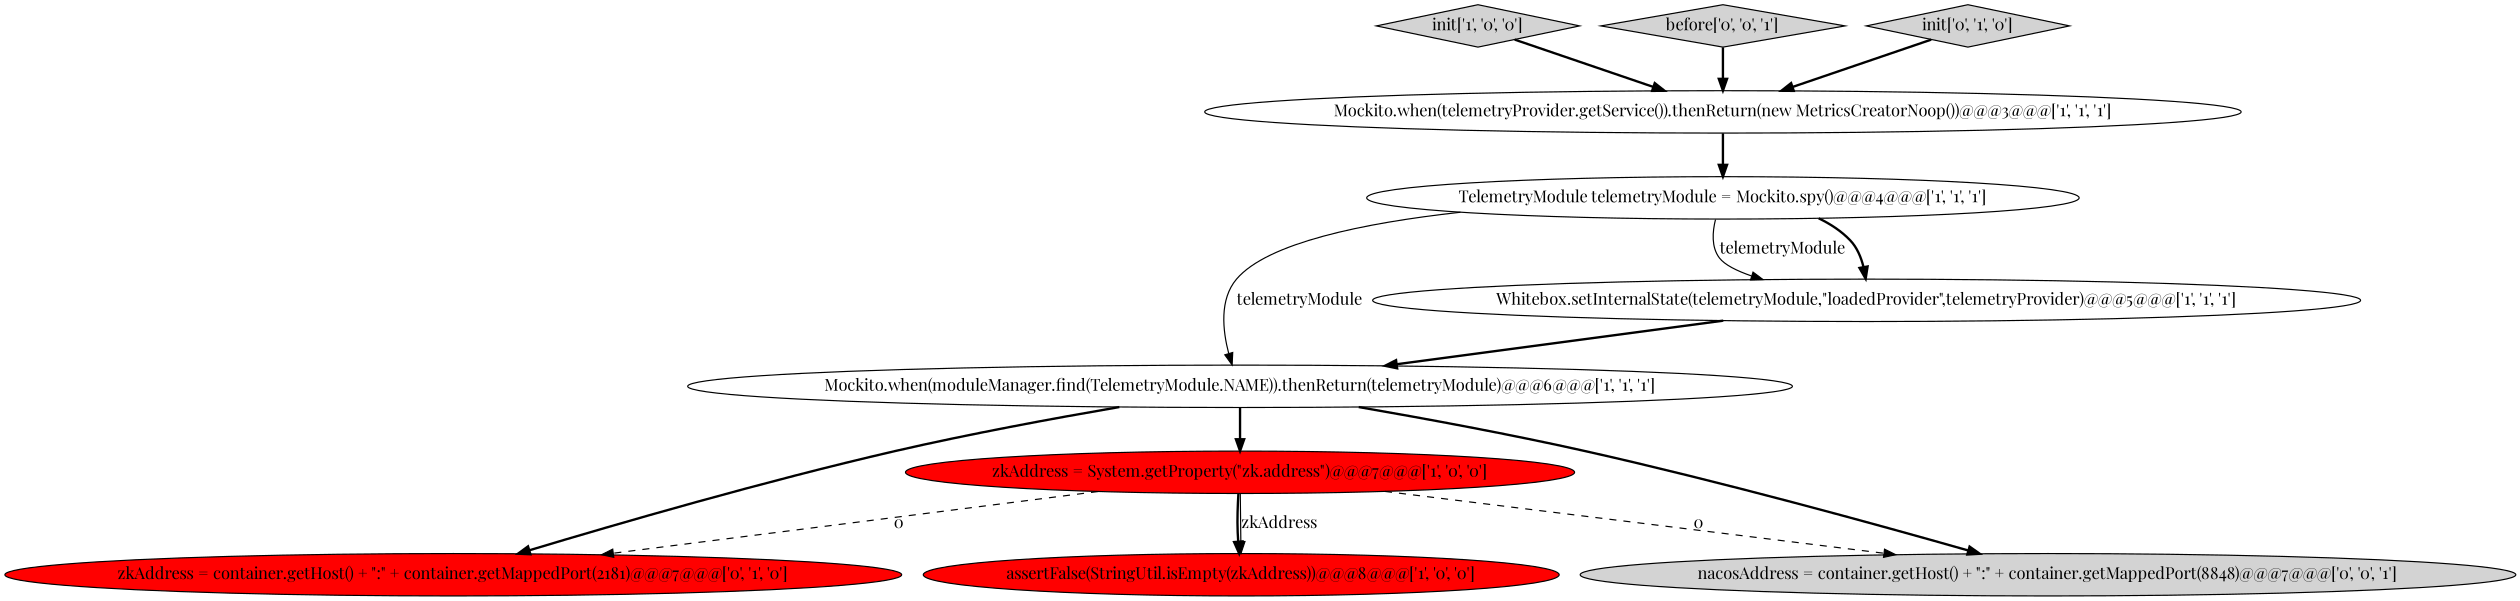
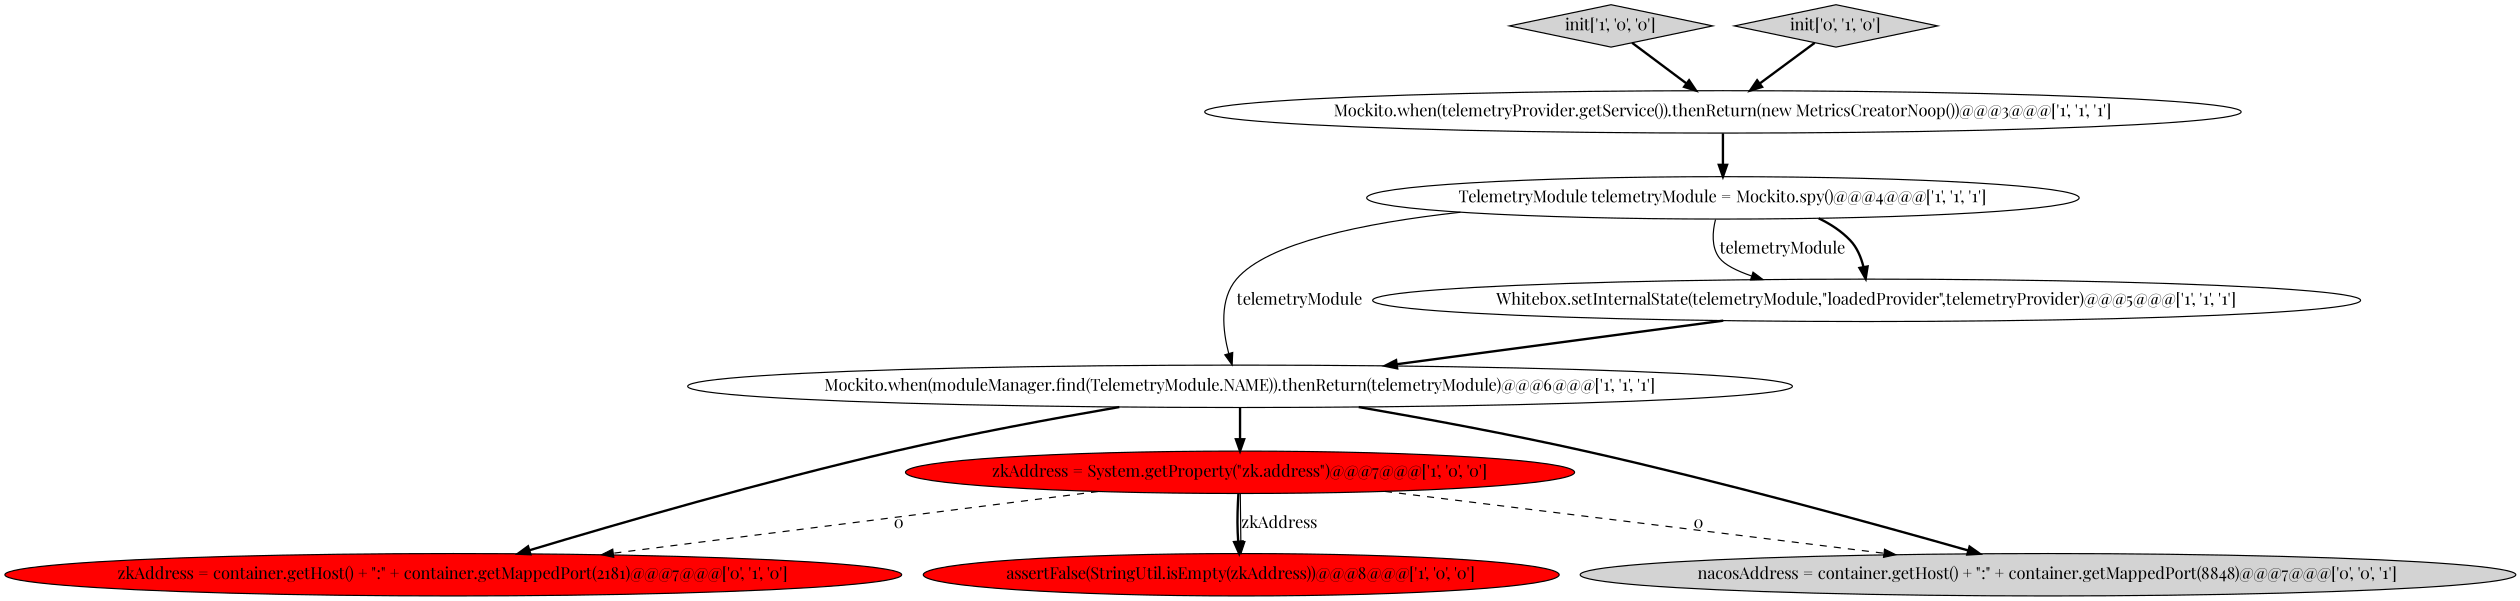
node "before['0', '0', '1']": removed
